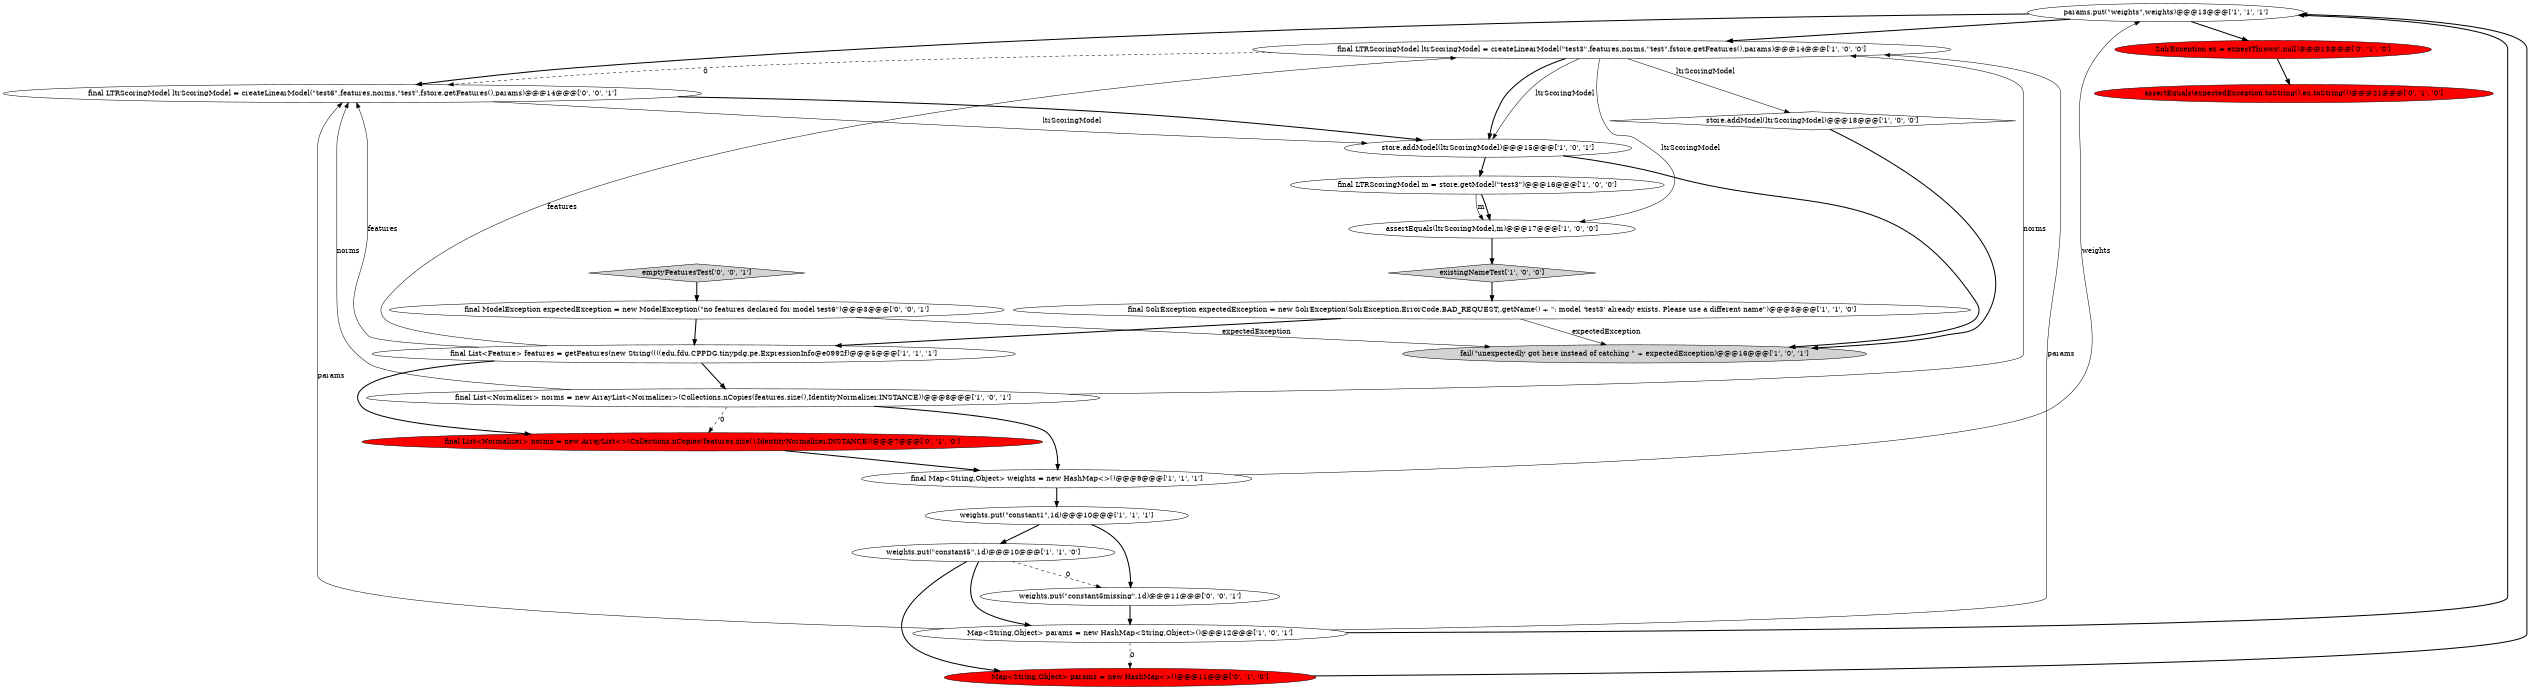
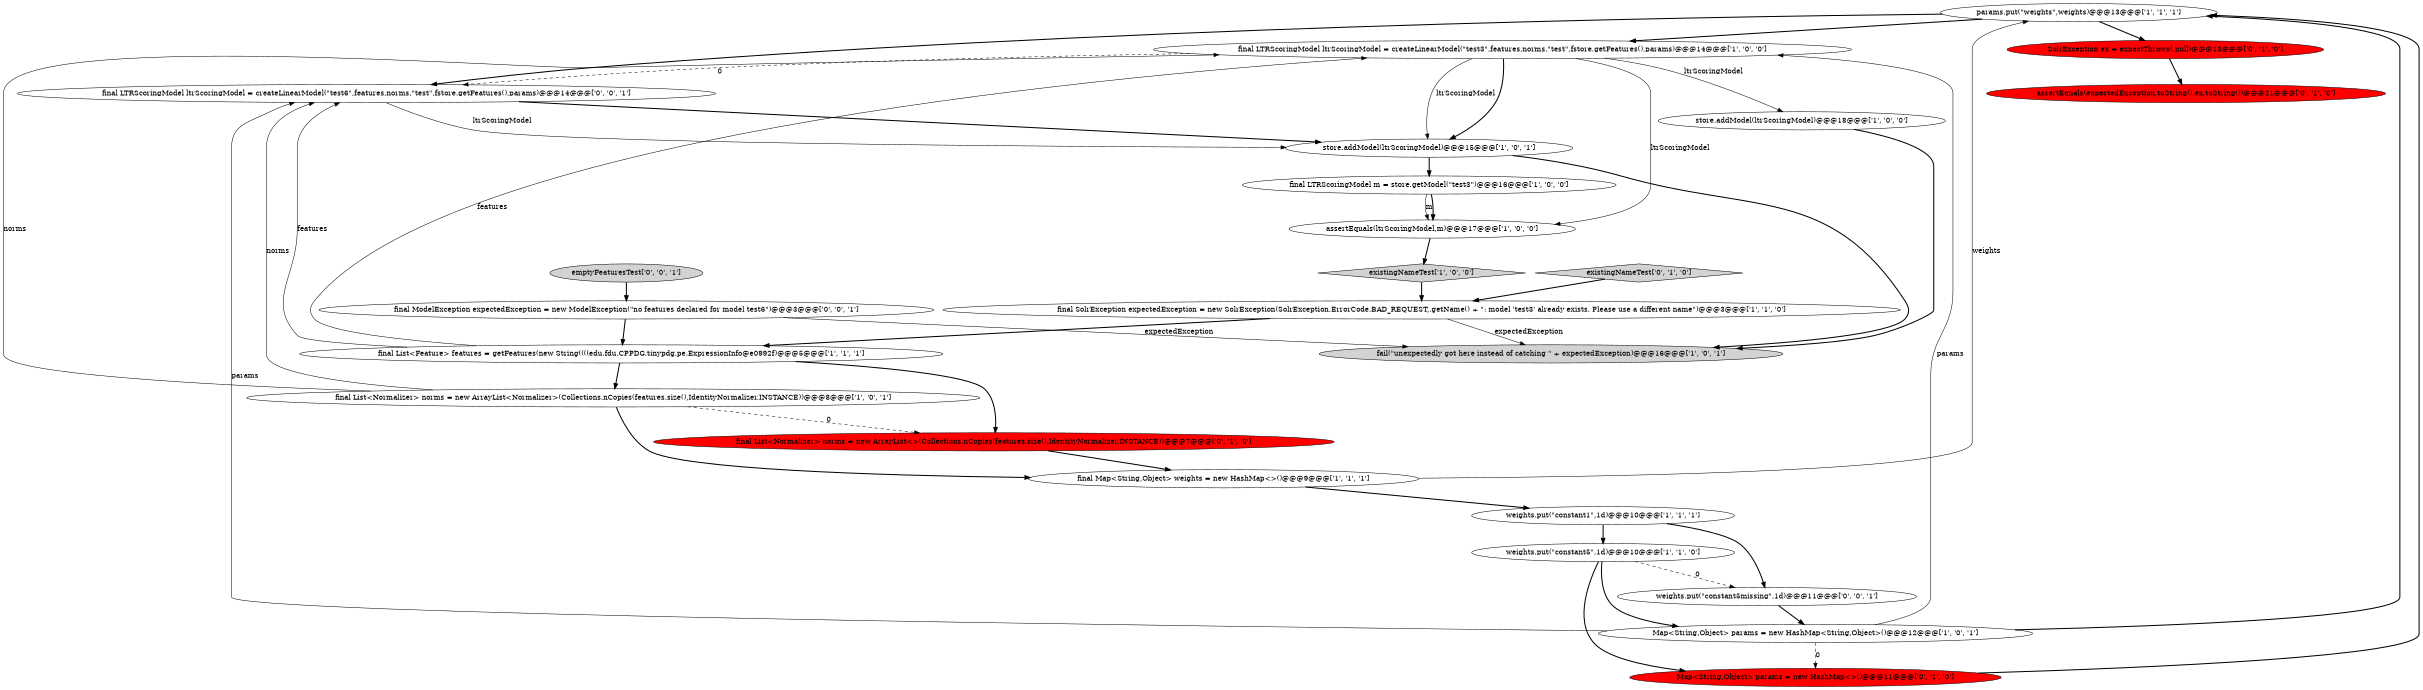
node "store.addModel(ltrScoringModel)@@@18@@@['1', '0', '0']": shape diamond -> ellipse
node "emptyFeaturesTest['0', '0', '1']": shape diamond -> ellipse
node "existingNameTest['0', '1', '0']": added
